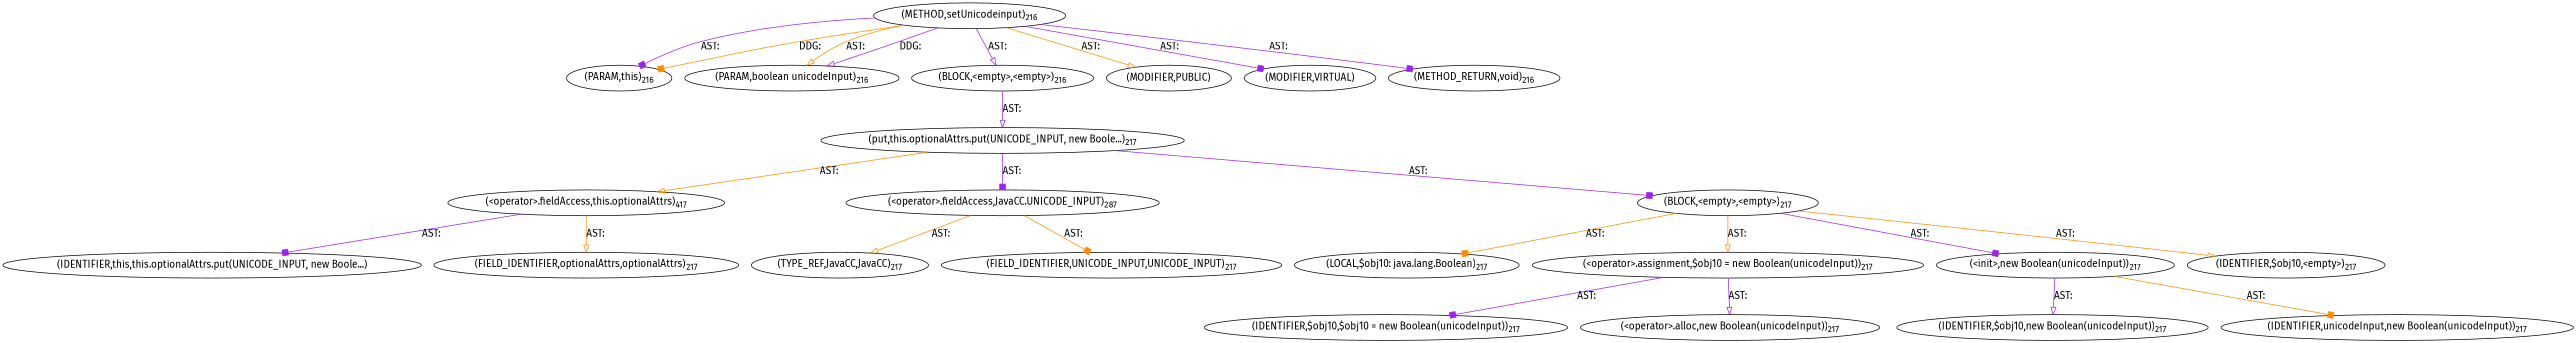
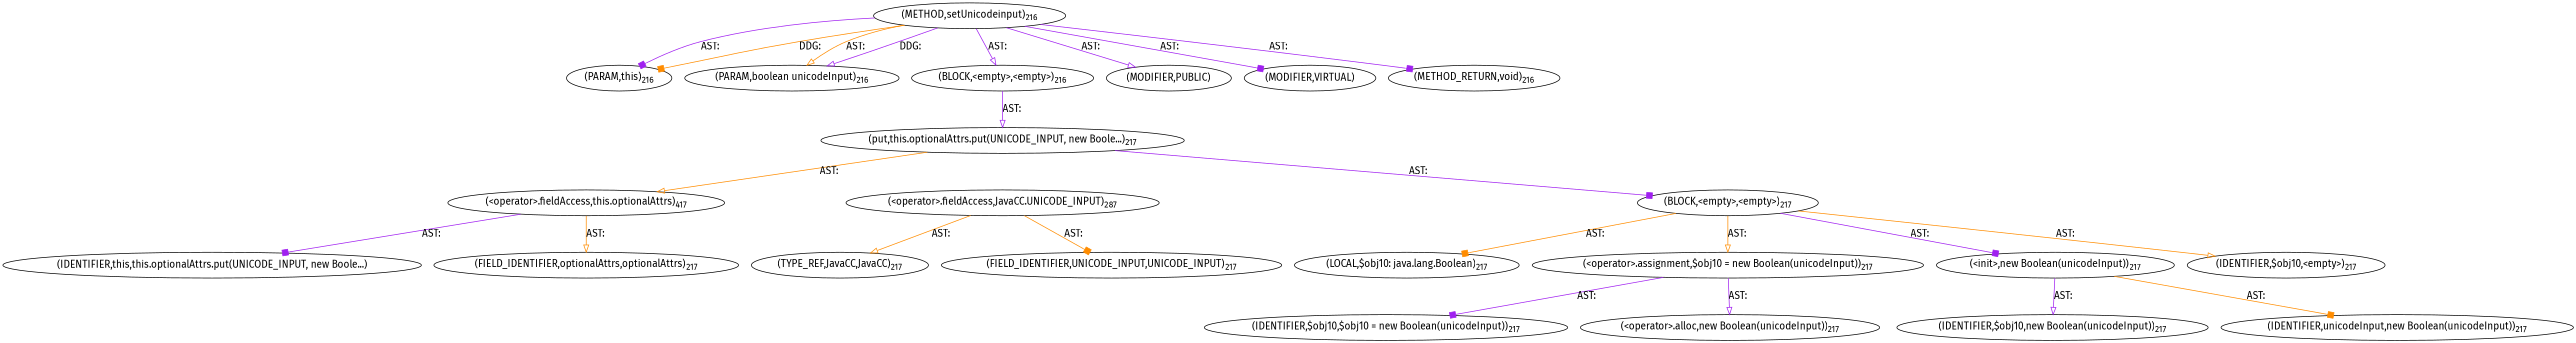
edge "(METHOD,setUnicodeinput)" -> "(MODIFIER,PUBLIC)": color darkorange -> purple
edge "(put,this.optionalAttrs.put(UNICODE_INPUT, new Boole...)" -> "(<operator>.fieldAccess,JavaCC.UNICODE_INPUT)": removed, label "AST:"
